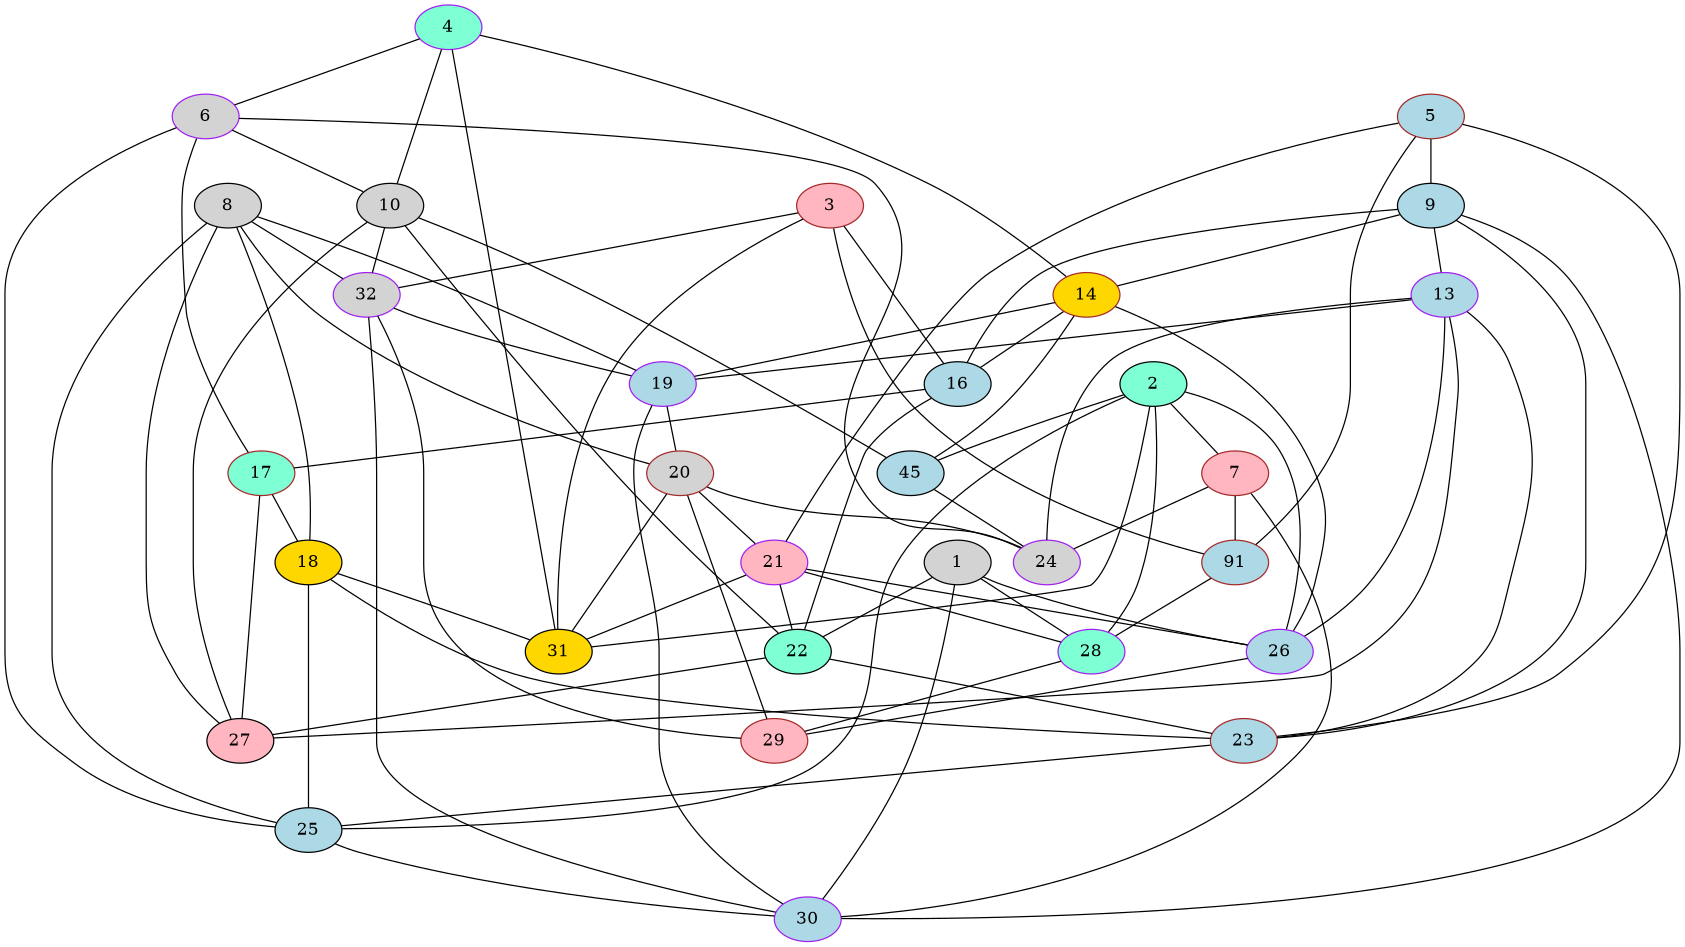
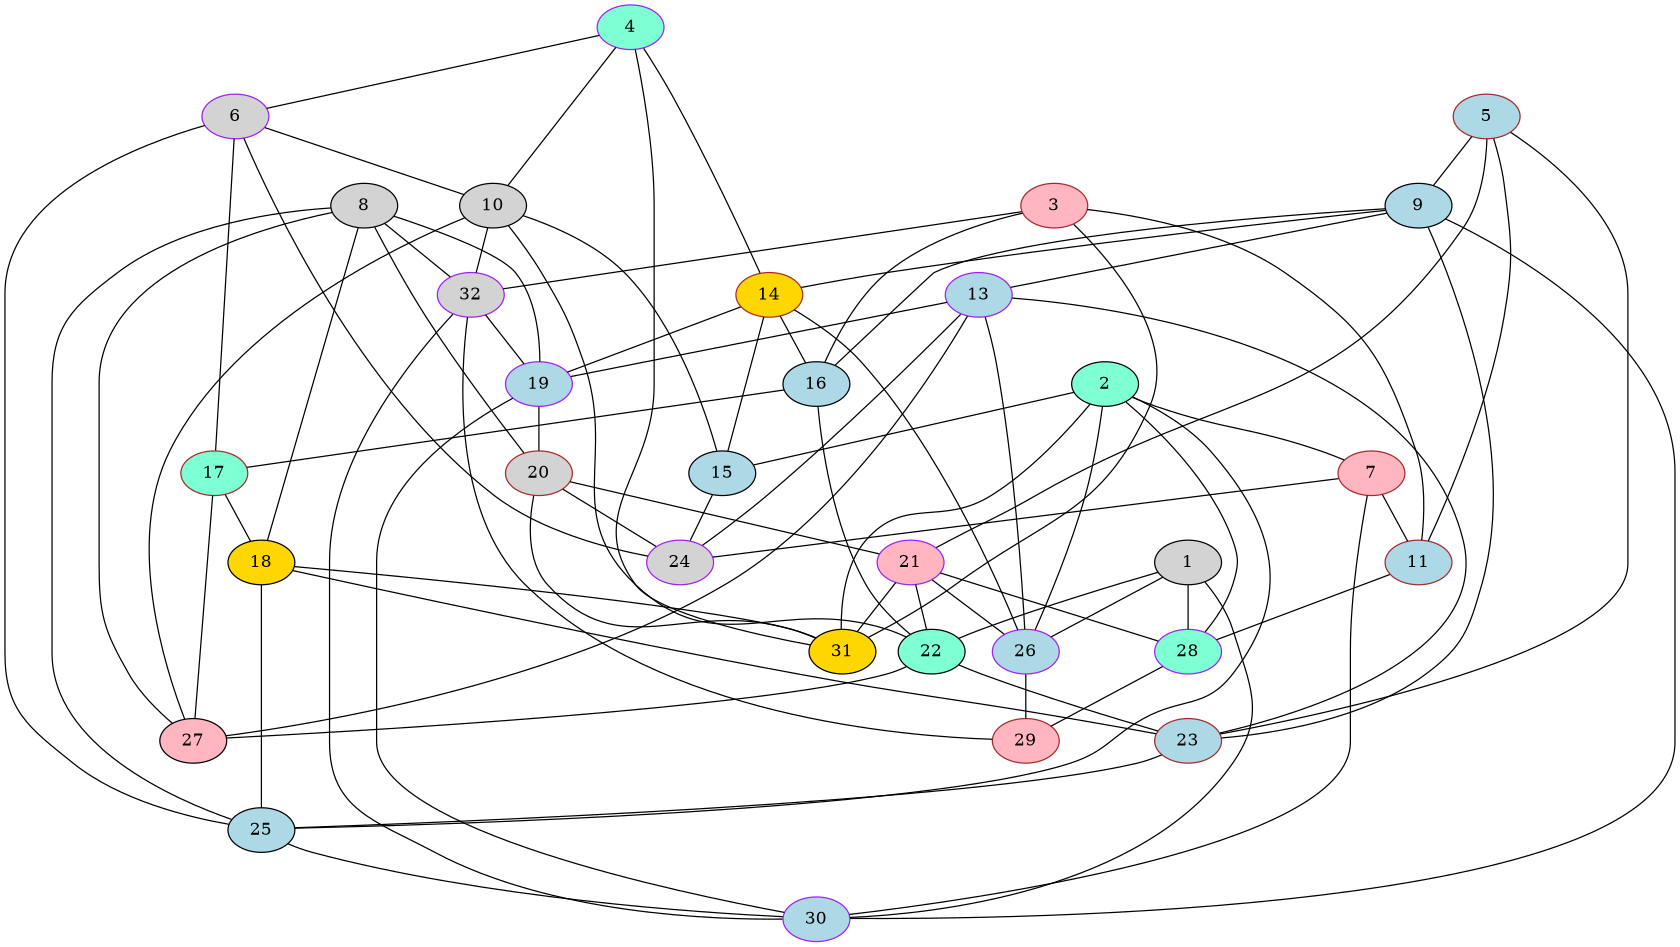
node "45": label "45" -> "15"
node "91": label "91" -> "11"
edge "20" -- "29": removed
